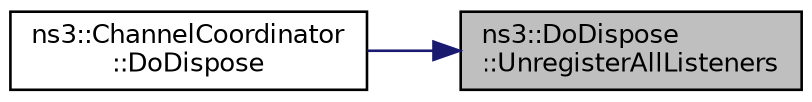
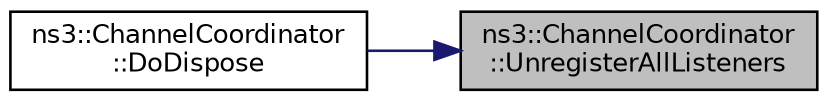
node "ns3::DoDispose ::UnregisterAllListeners": label "ns3::DoDispose ::UnregisterAllListeners" -> "ns3::ChannelCoordinator ::UnregisterAllListeners"
